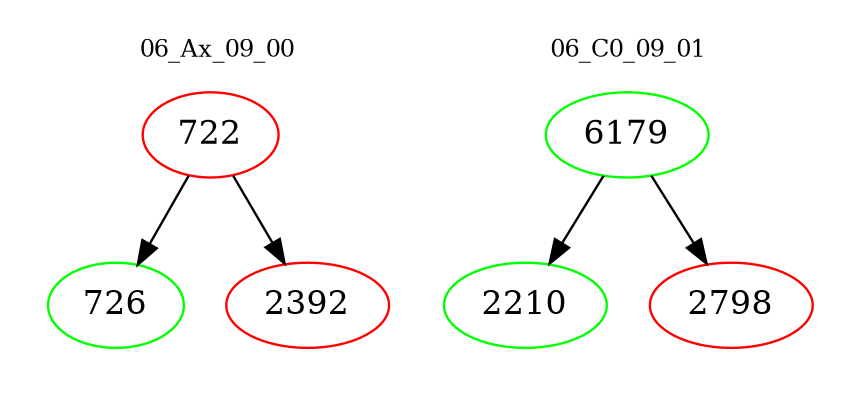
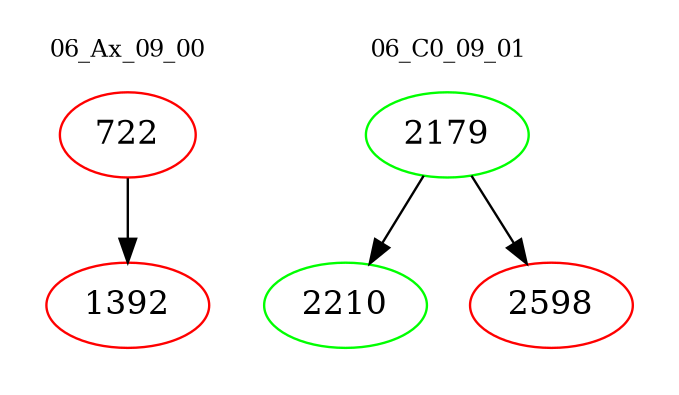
node "6179": label "6179" -> "2179"
node "726": removed
node "2392": label "2392" -> "1392"
node "2798": label "2798" -> "2598"
